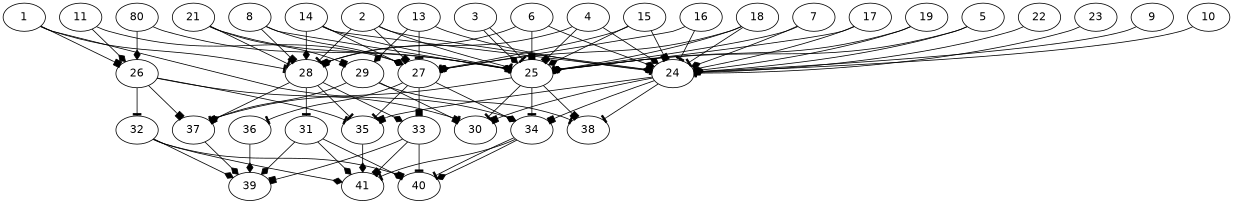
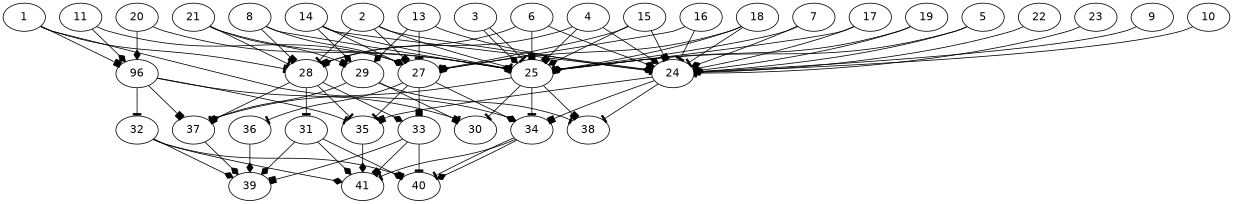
node "80": label "80" -> "20"
edge "14" -> "28": now "14" -> "29"
node "26": label "26" -> "96"
edge "24" -> "30": removed
